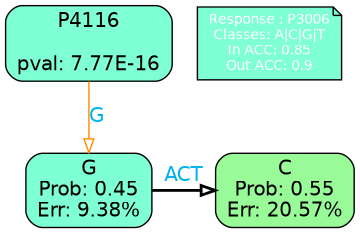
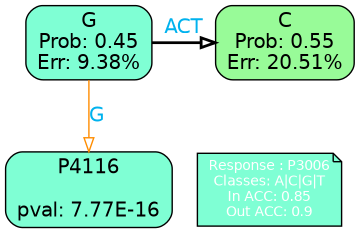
edge "P4116 pval: 7.77E-16" -> "G Prob: 0.45 Err: 9.38%": reversed
node "C Prob: 0.55 Err: 20.57%": label "C Prob: 0.55 Err: 20.57%" -> "C Prob: 0.55 Err: 20.51%"
